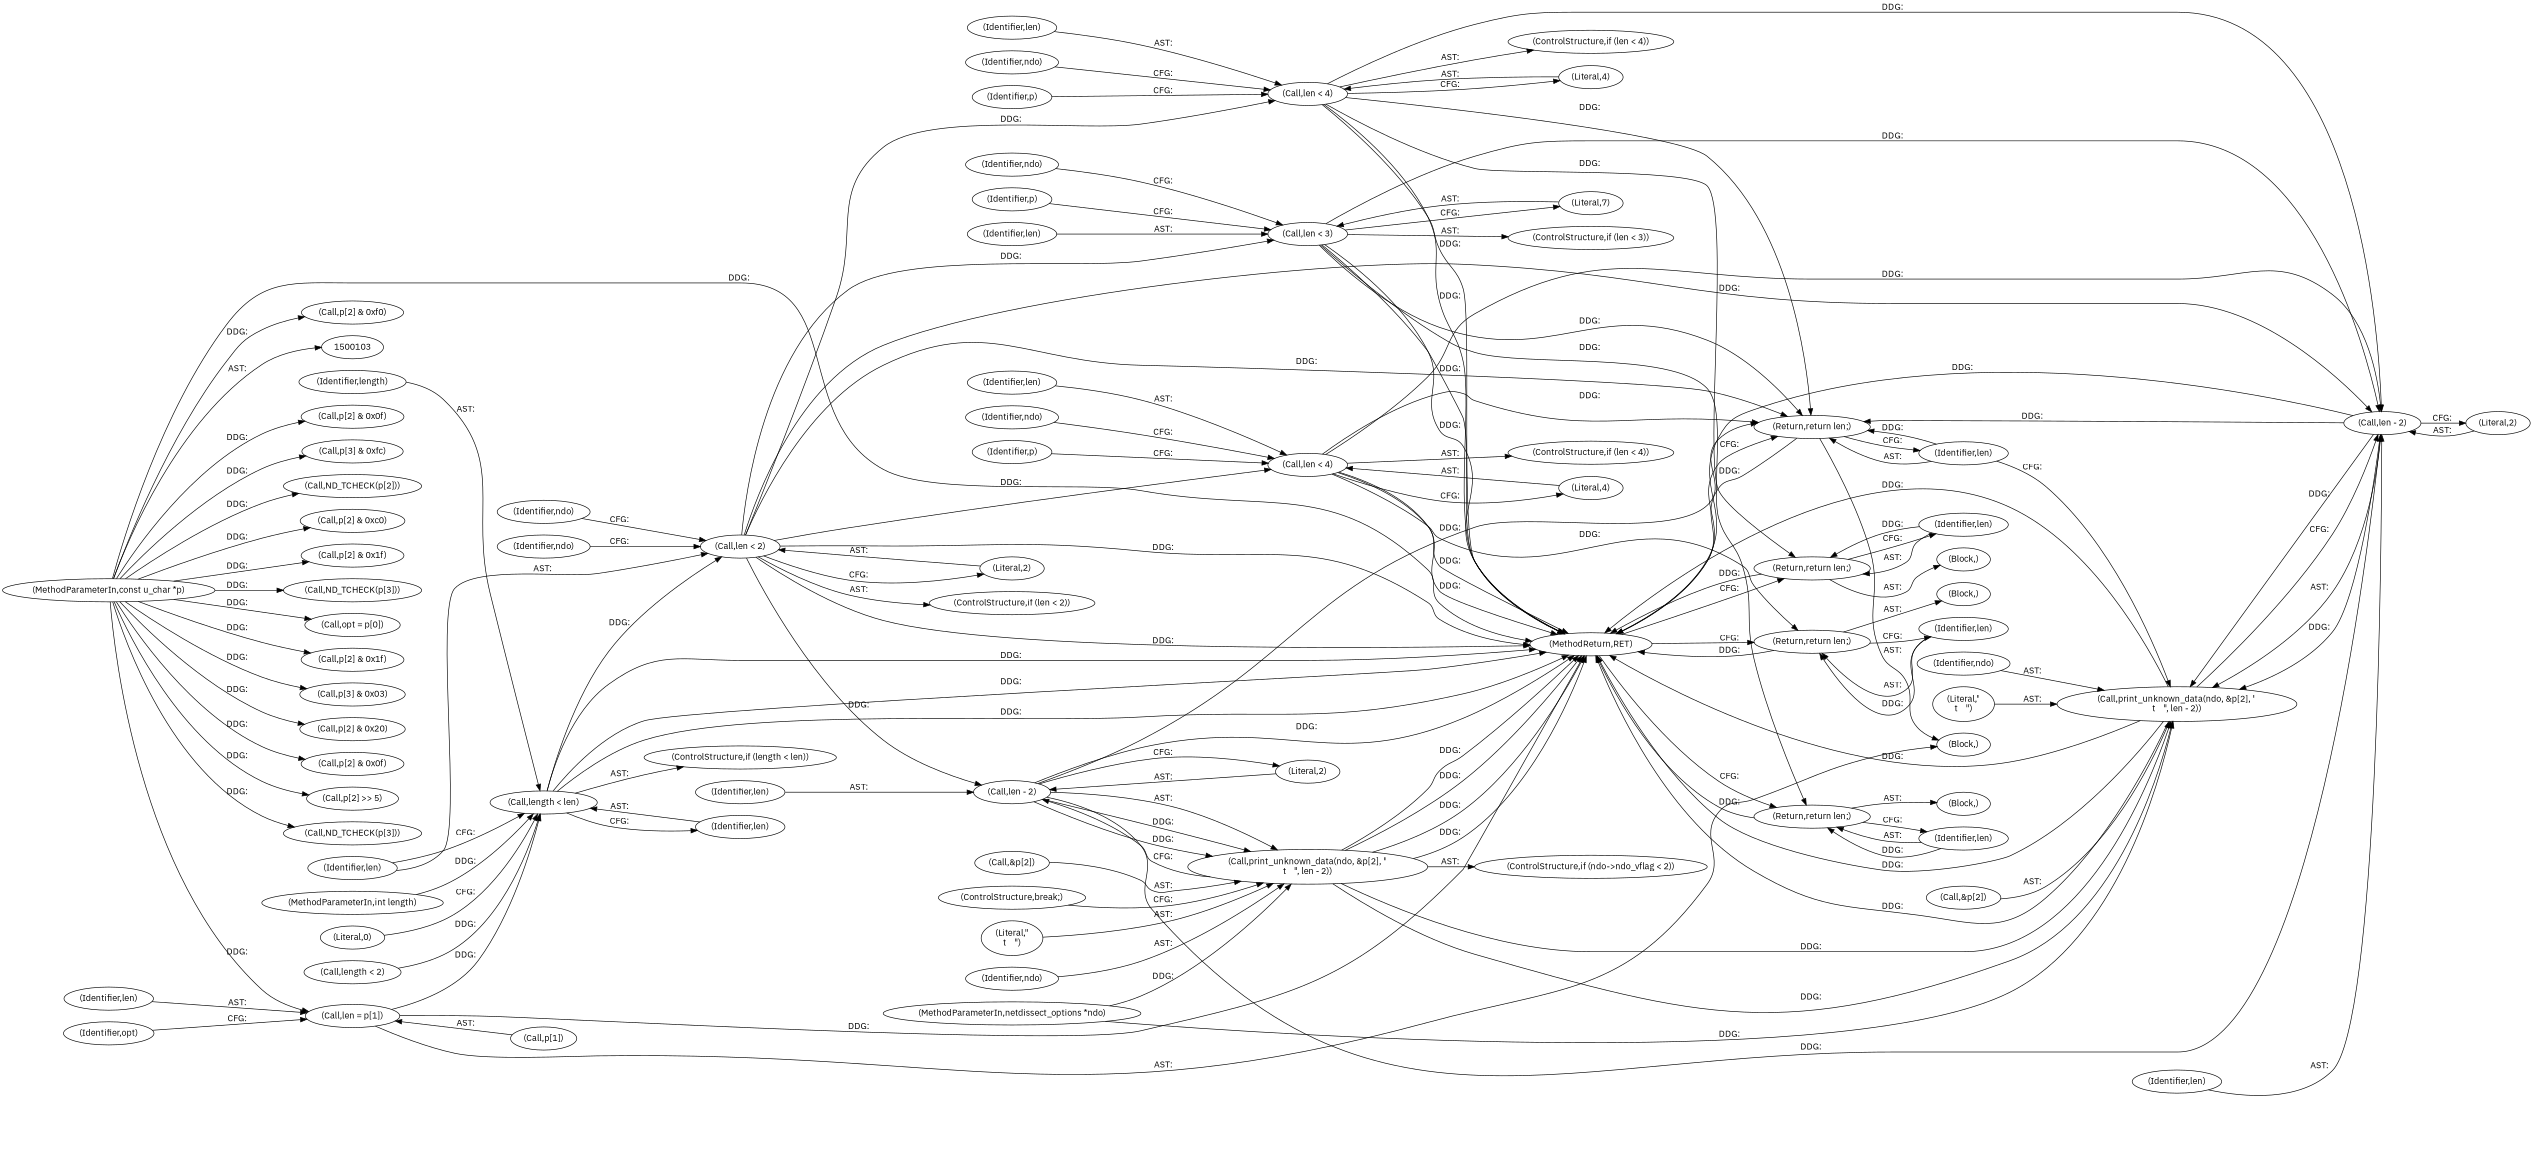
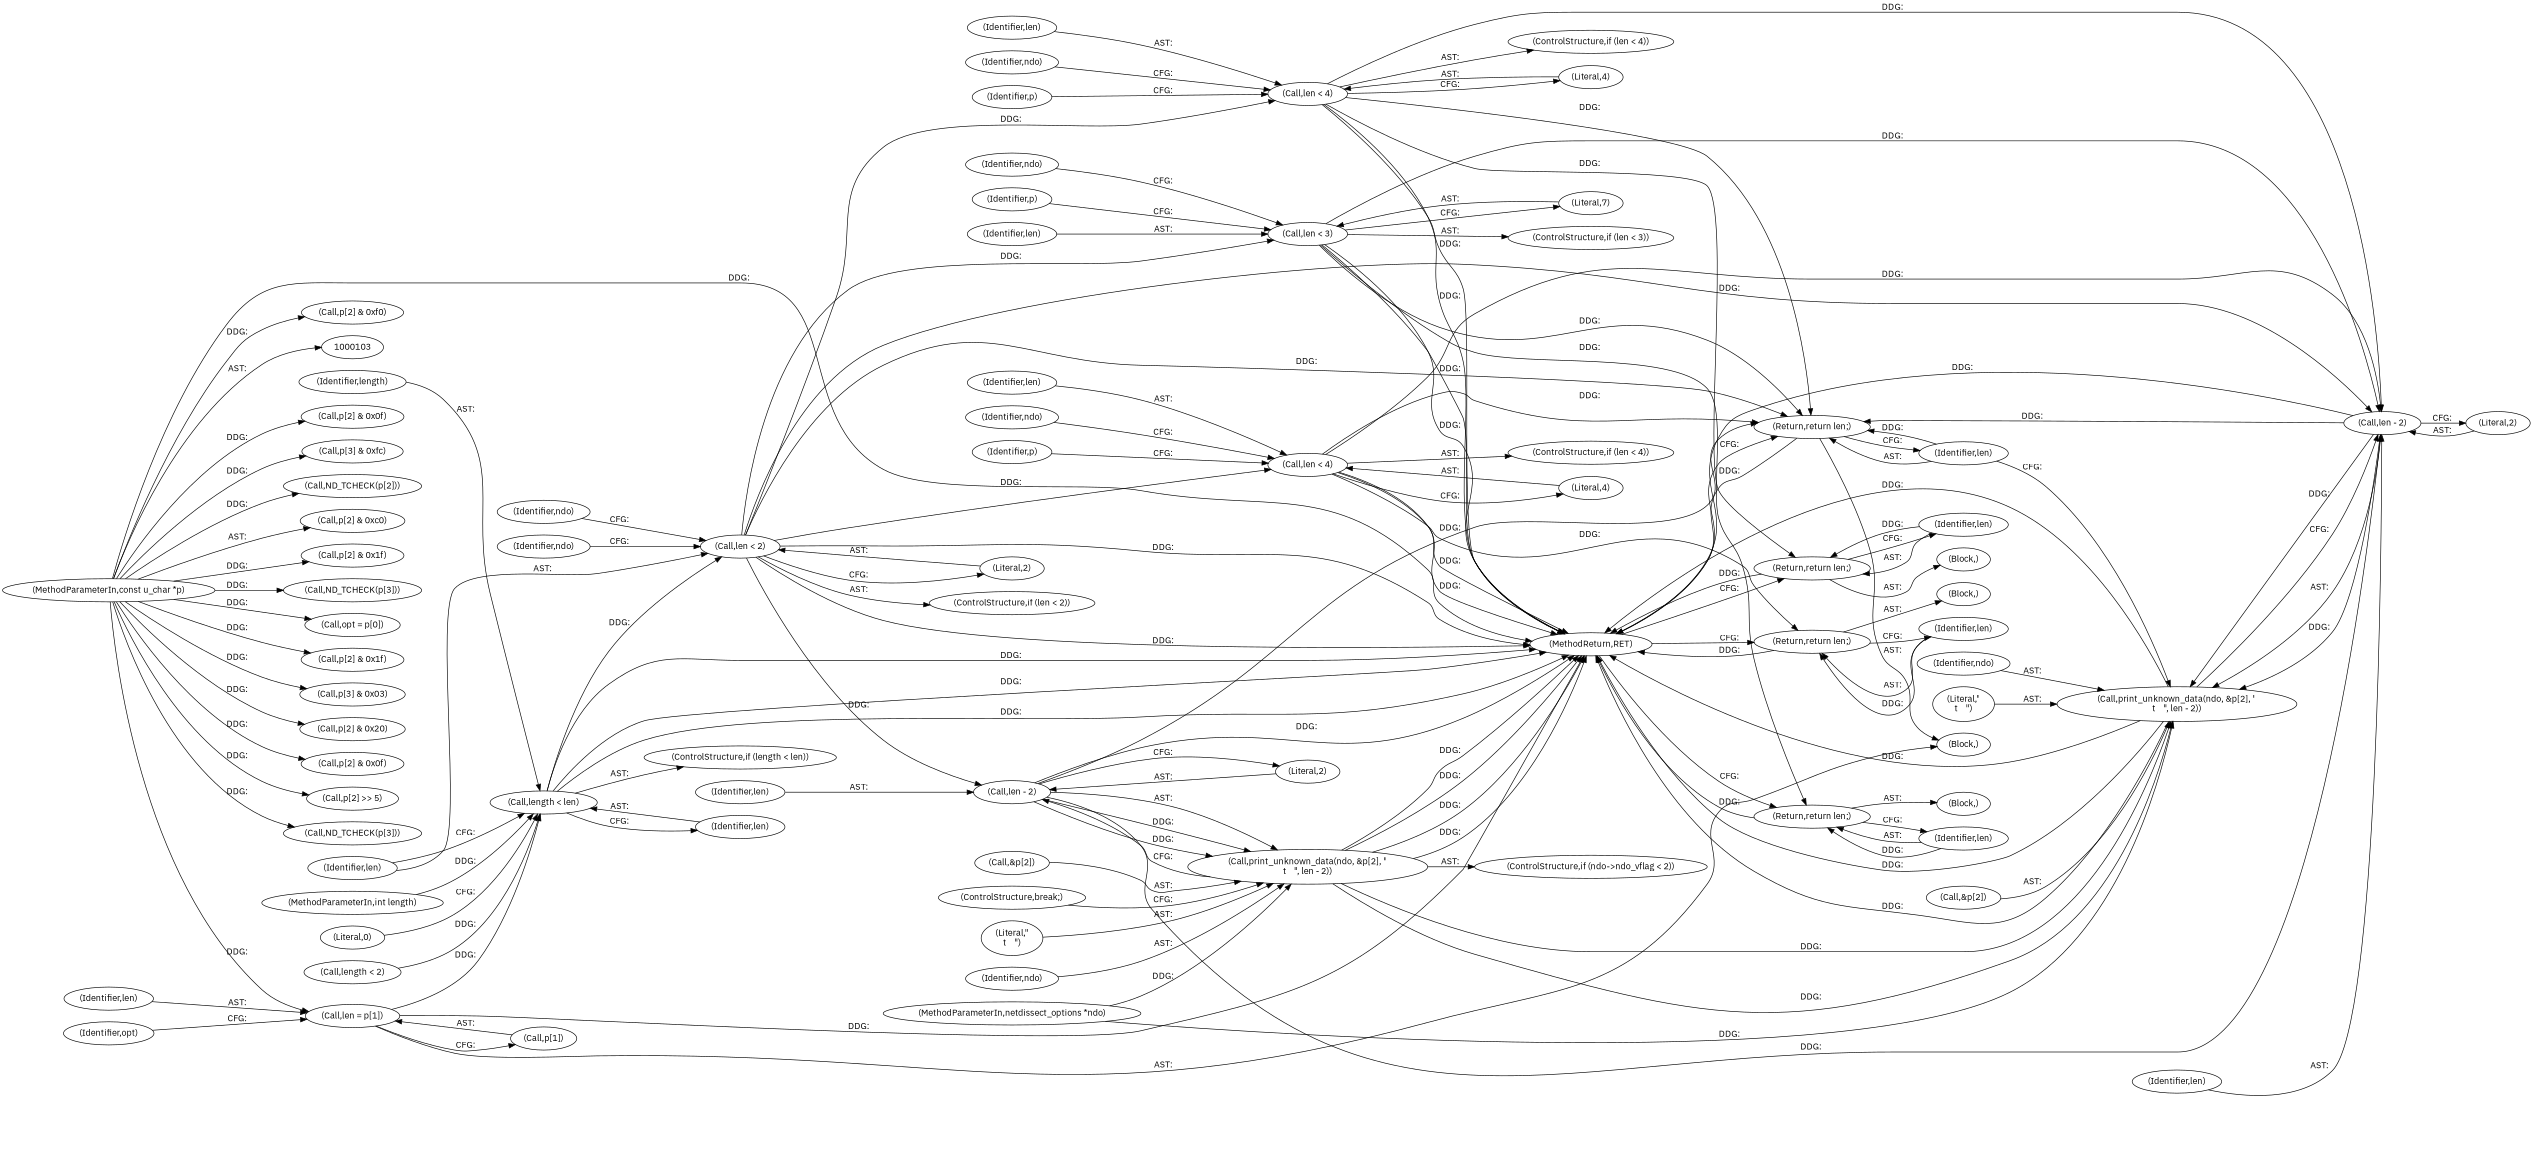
node "1500103": label "1500103" -> "1000103"
edge "(MethodParameterIn,const u_char *p)" -> "(Call,p[2] & 0xc0)": label "DDG: " -> "AST: "
edge "(Call,len = p[1])" -> "(Call,p[1])": added, label "CFG:"
